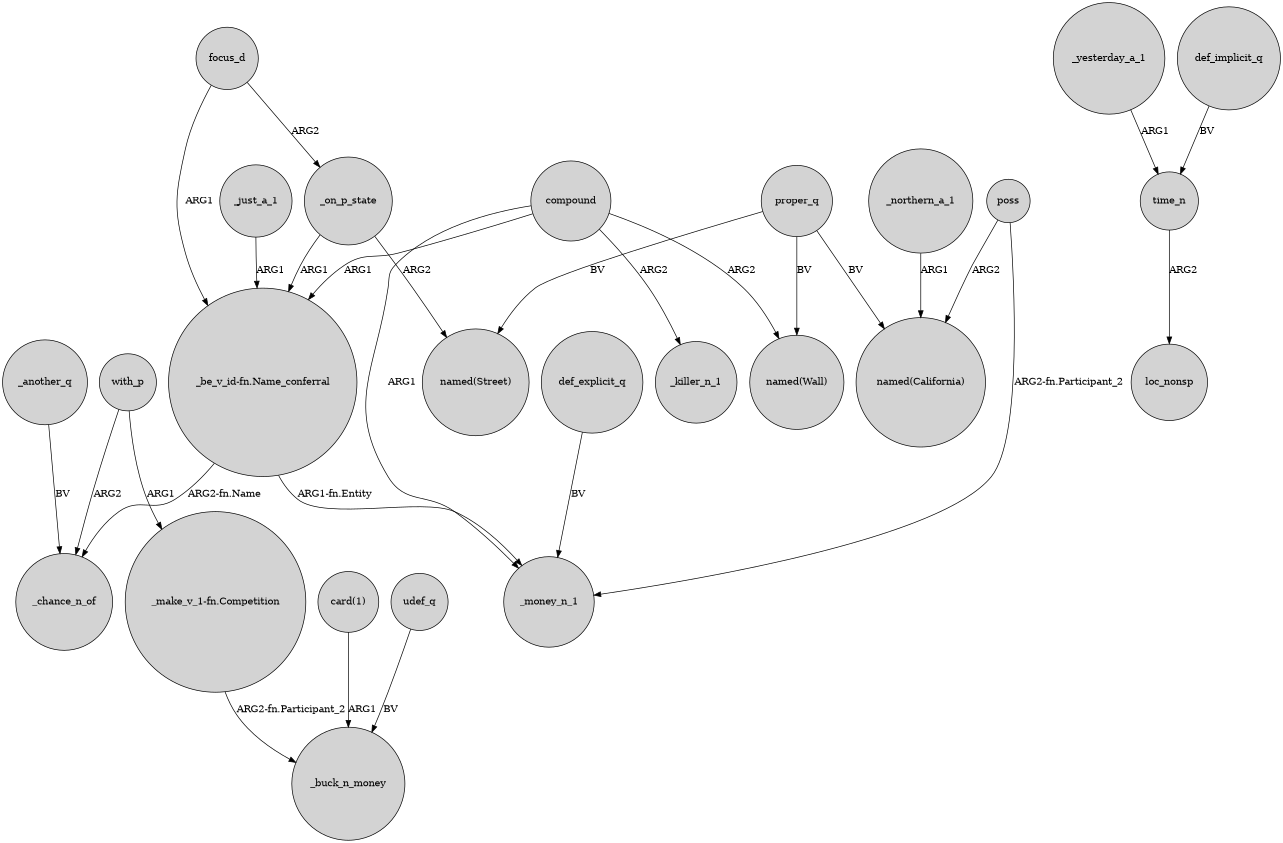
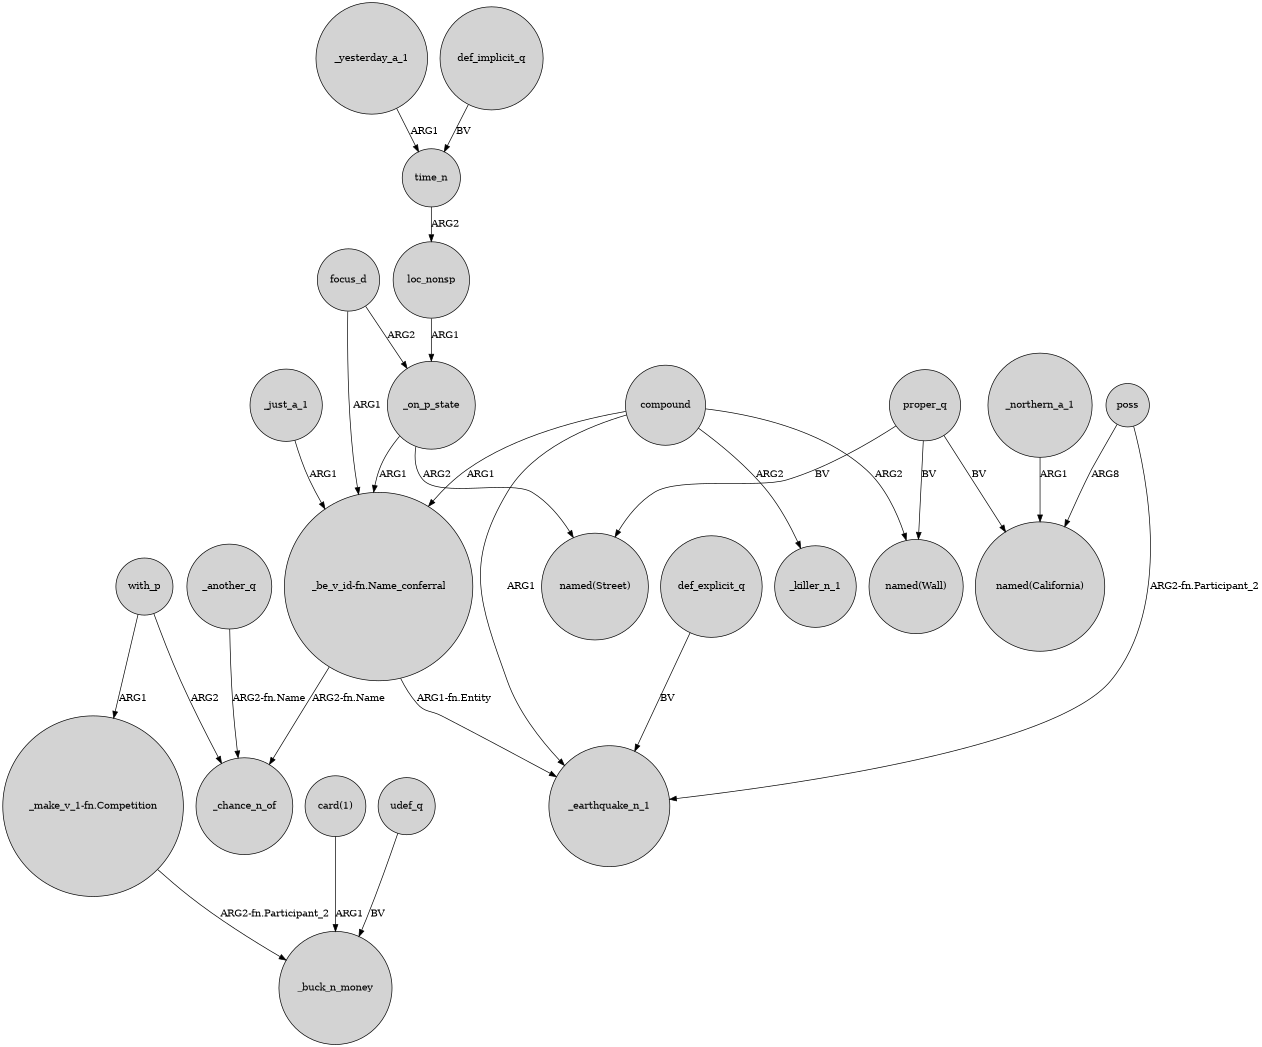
edge "poss" -> "named(California)": label "ARG2" -> "ARG8"
edge "loc_nonsp" -> "_on_p_state": added, label "ARG1"
edge "_another_q" -> "_chance_n_of": label "BV" -> "ARG2-fn.Name"
node "_money_n_1": label "_money_n_1" -> "_earthquake_n_1"
